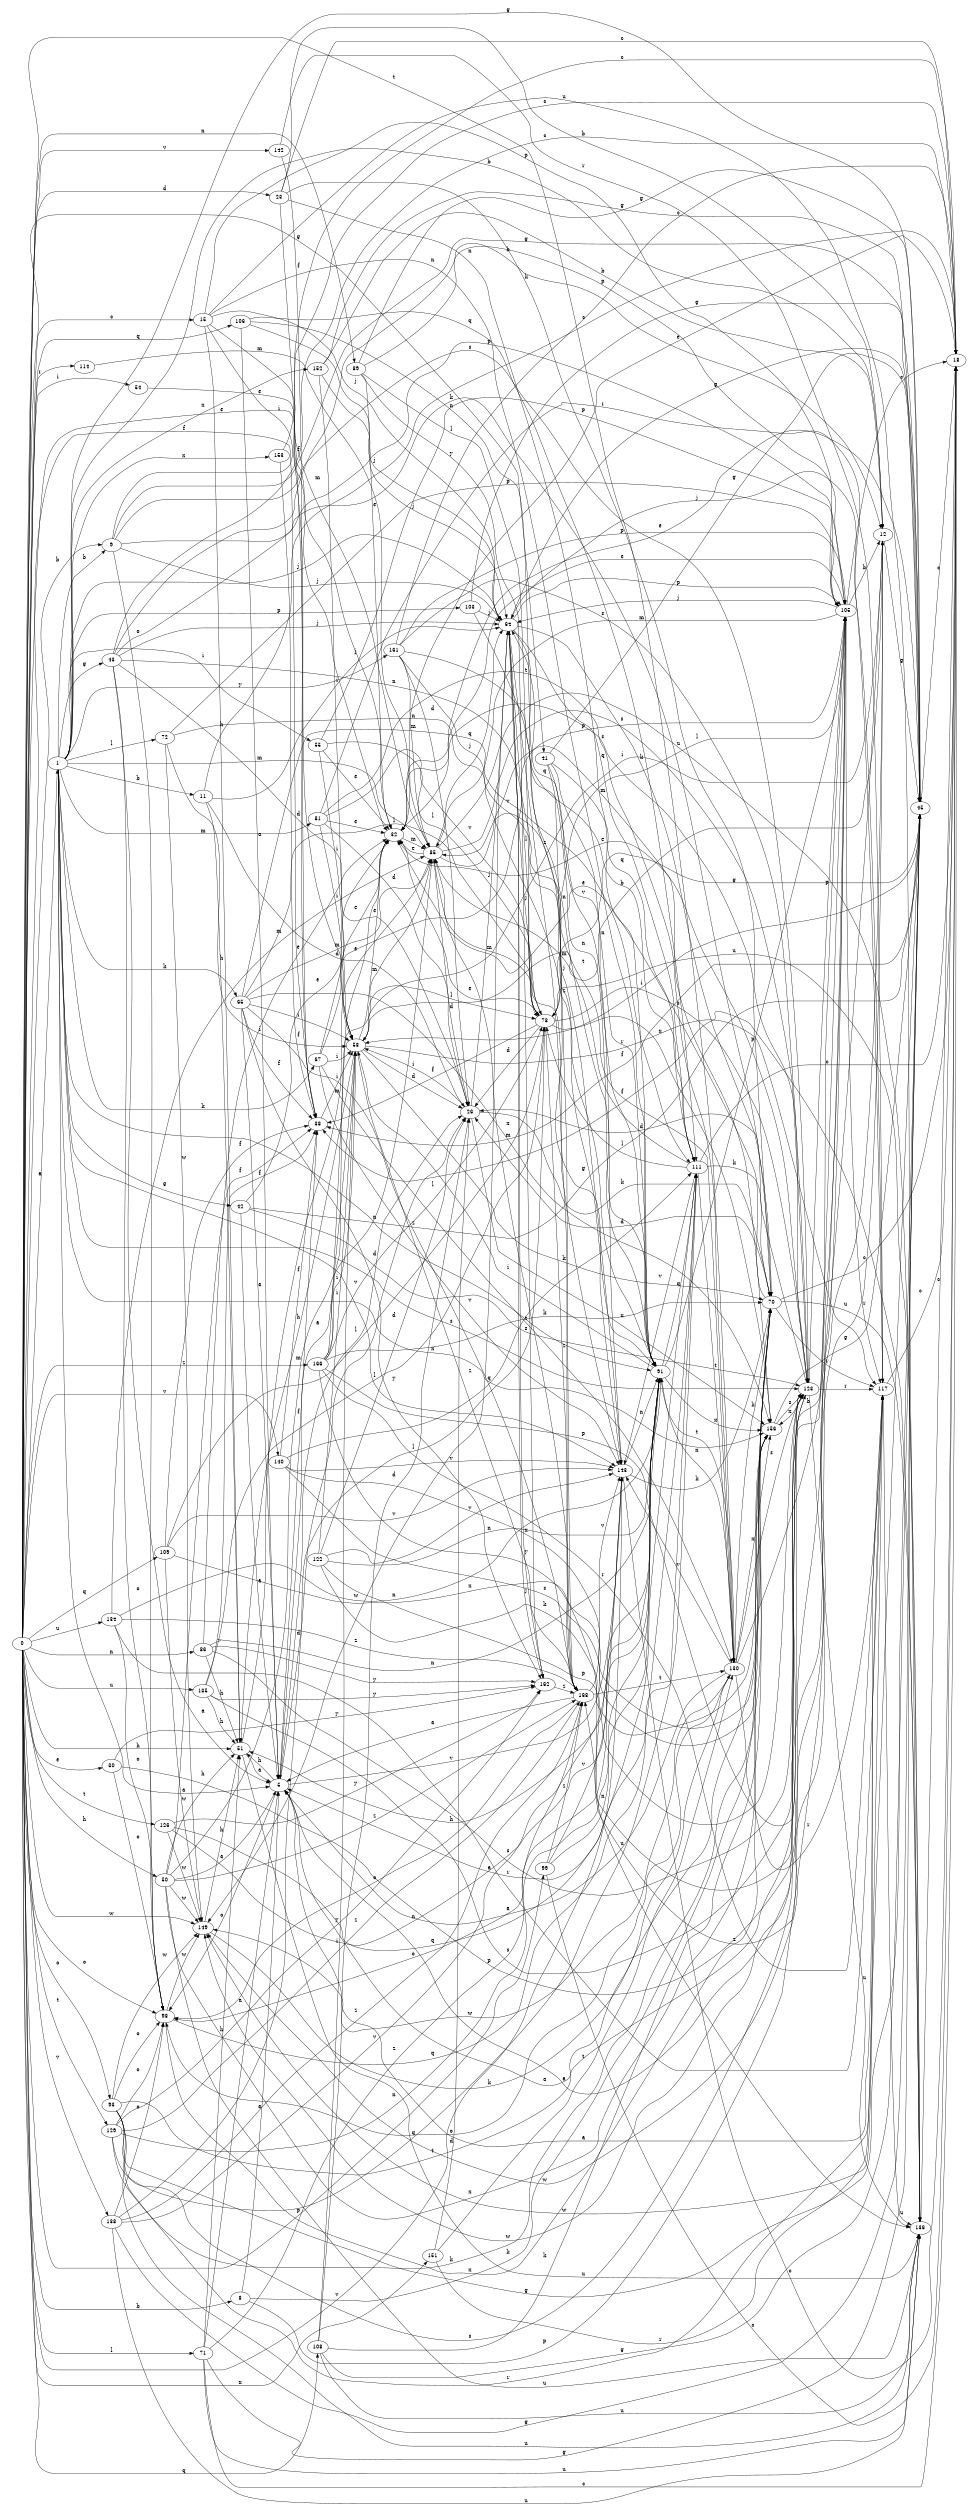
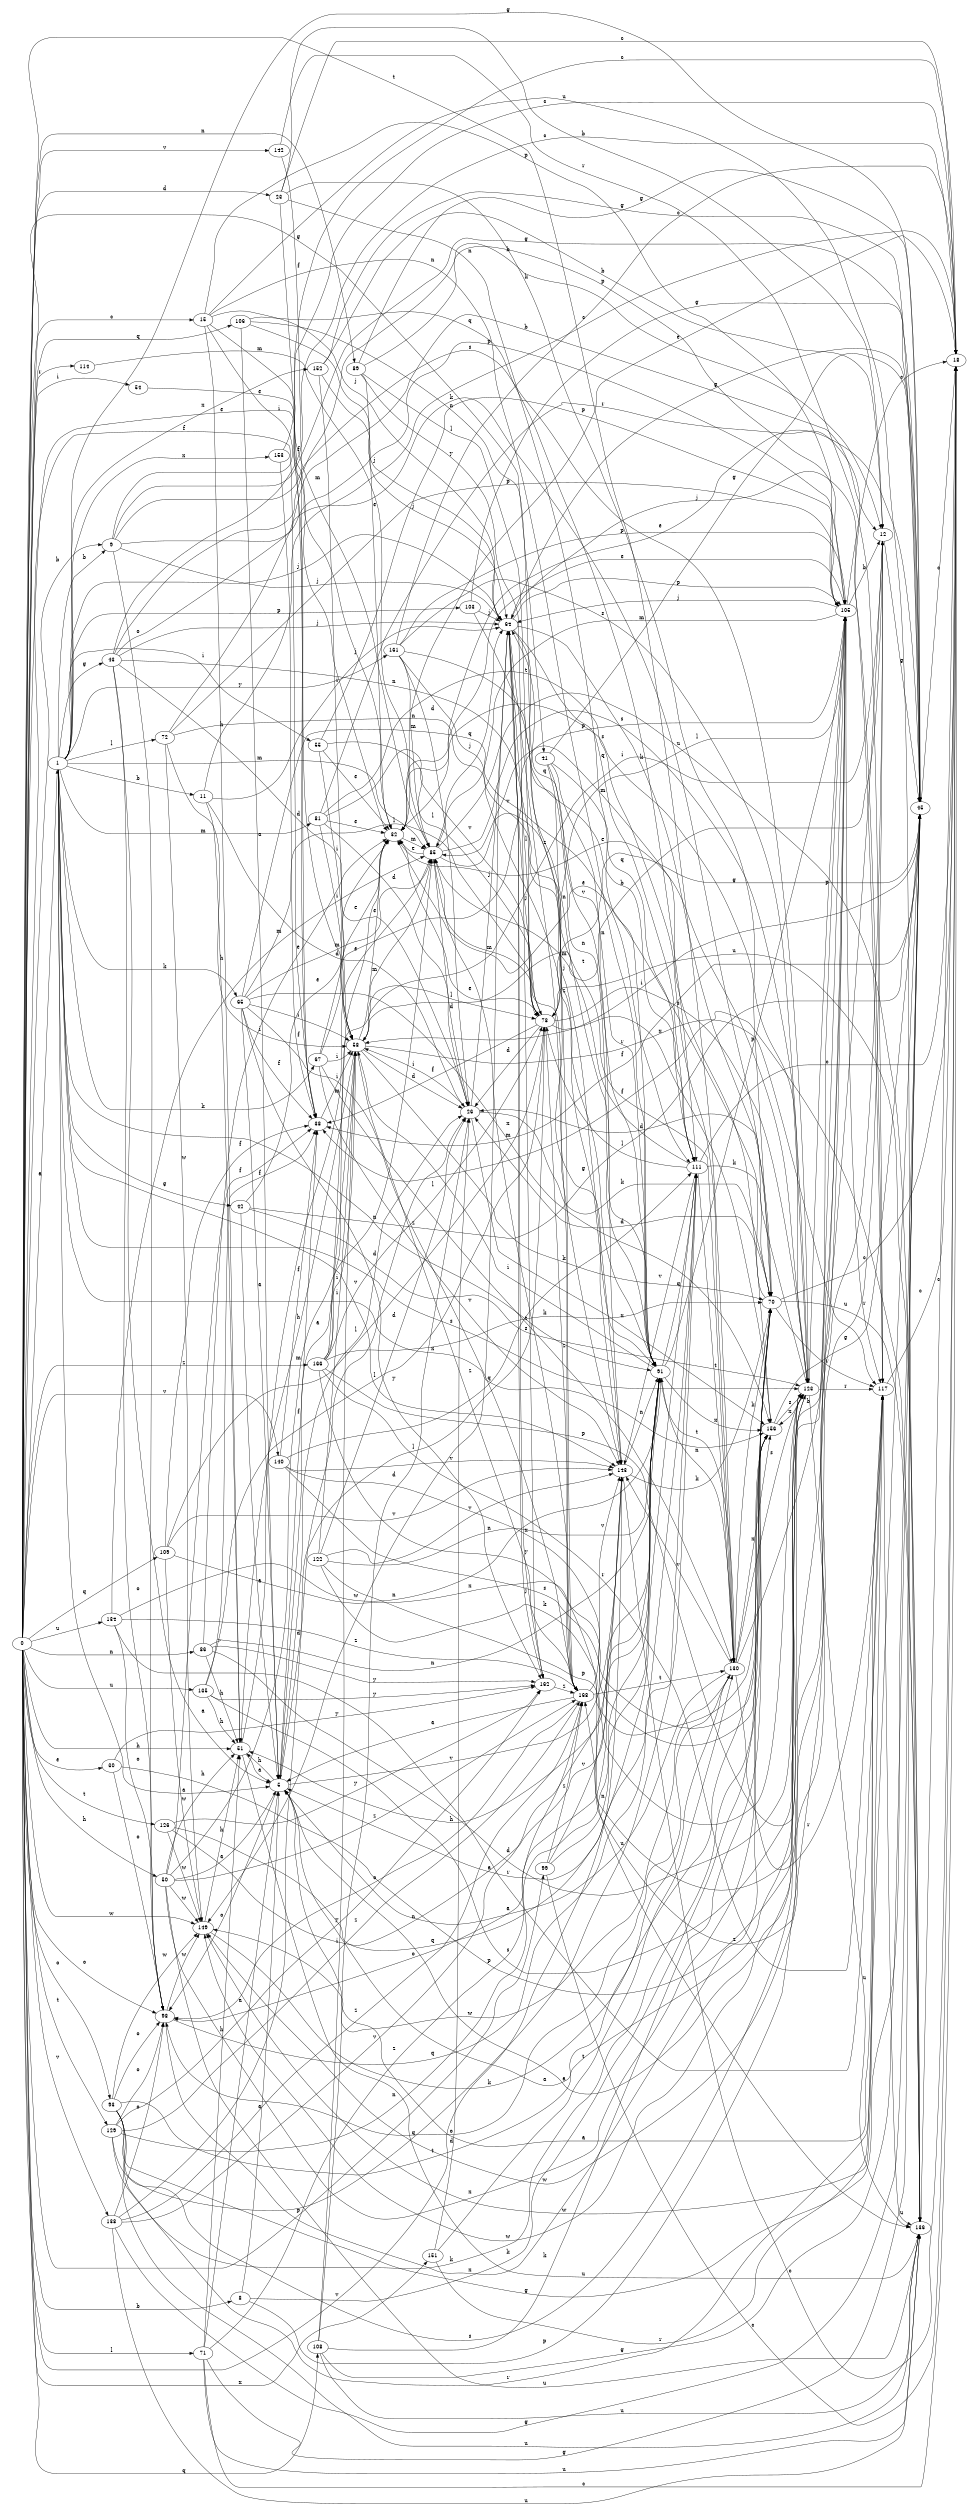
edge "1" -> "12": now "72" -> "12"
edge "86" -> "123": label "s" -> "d"
